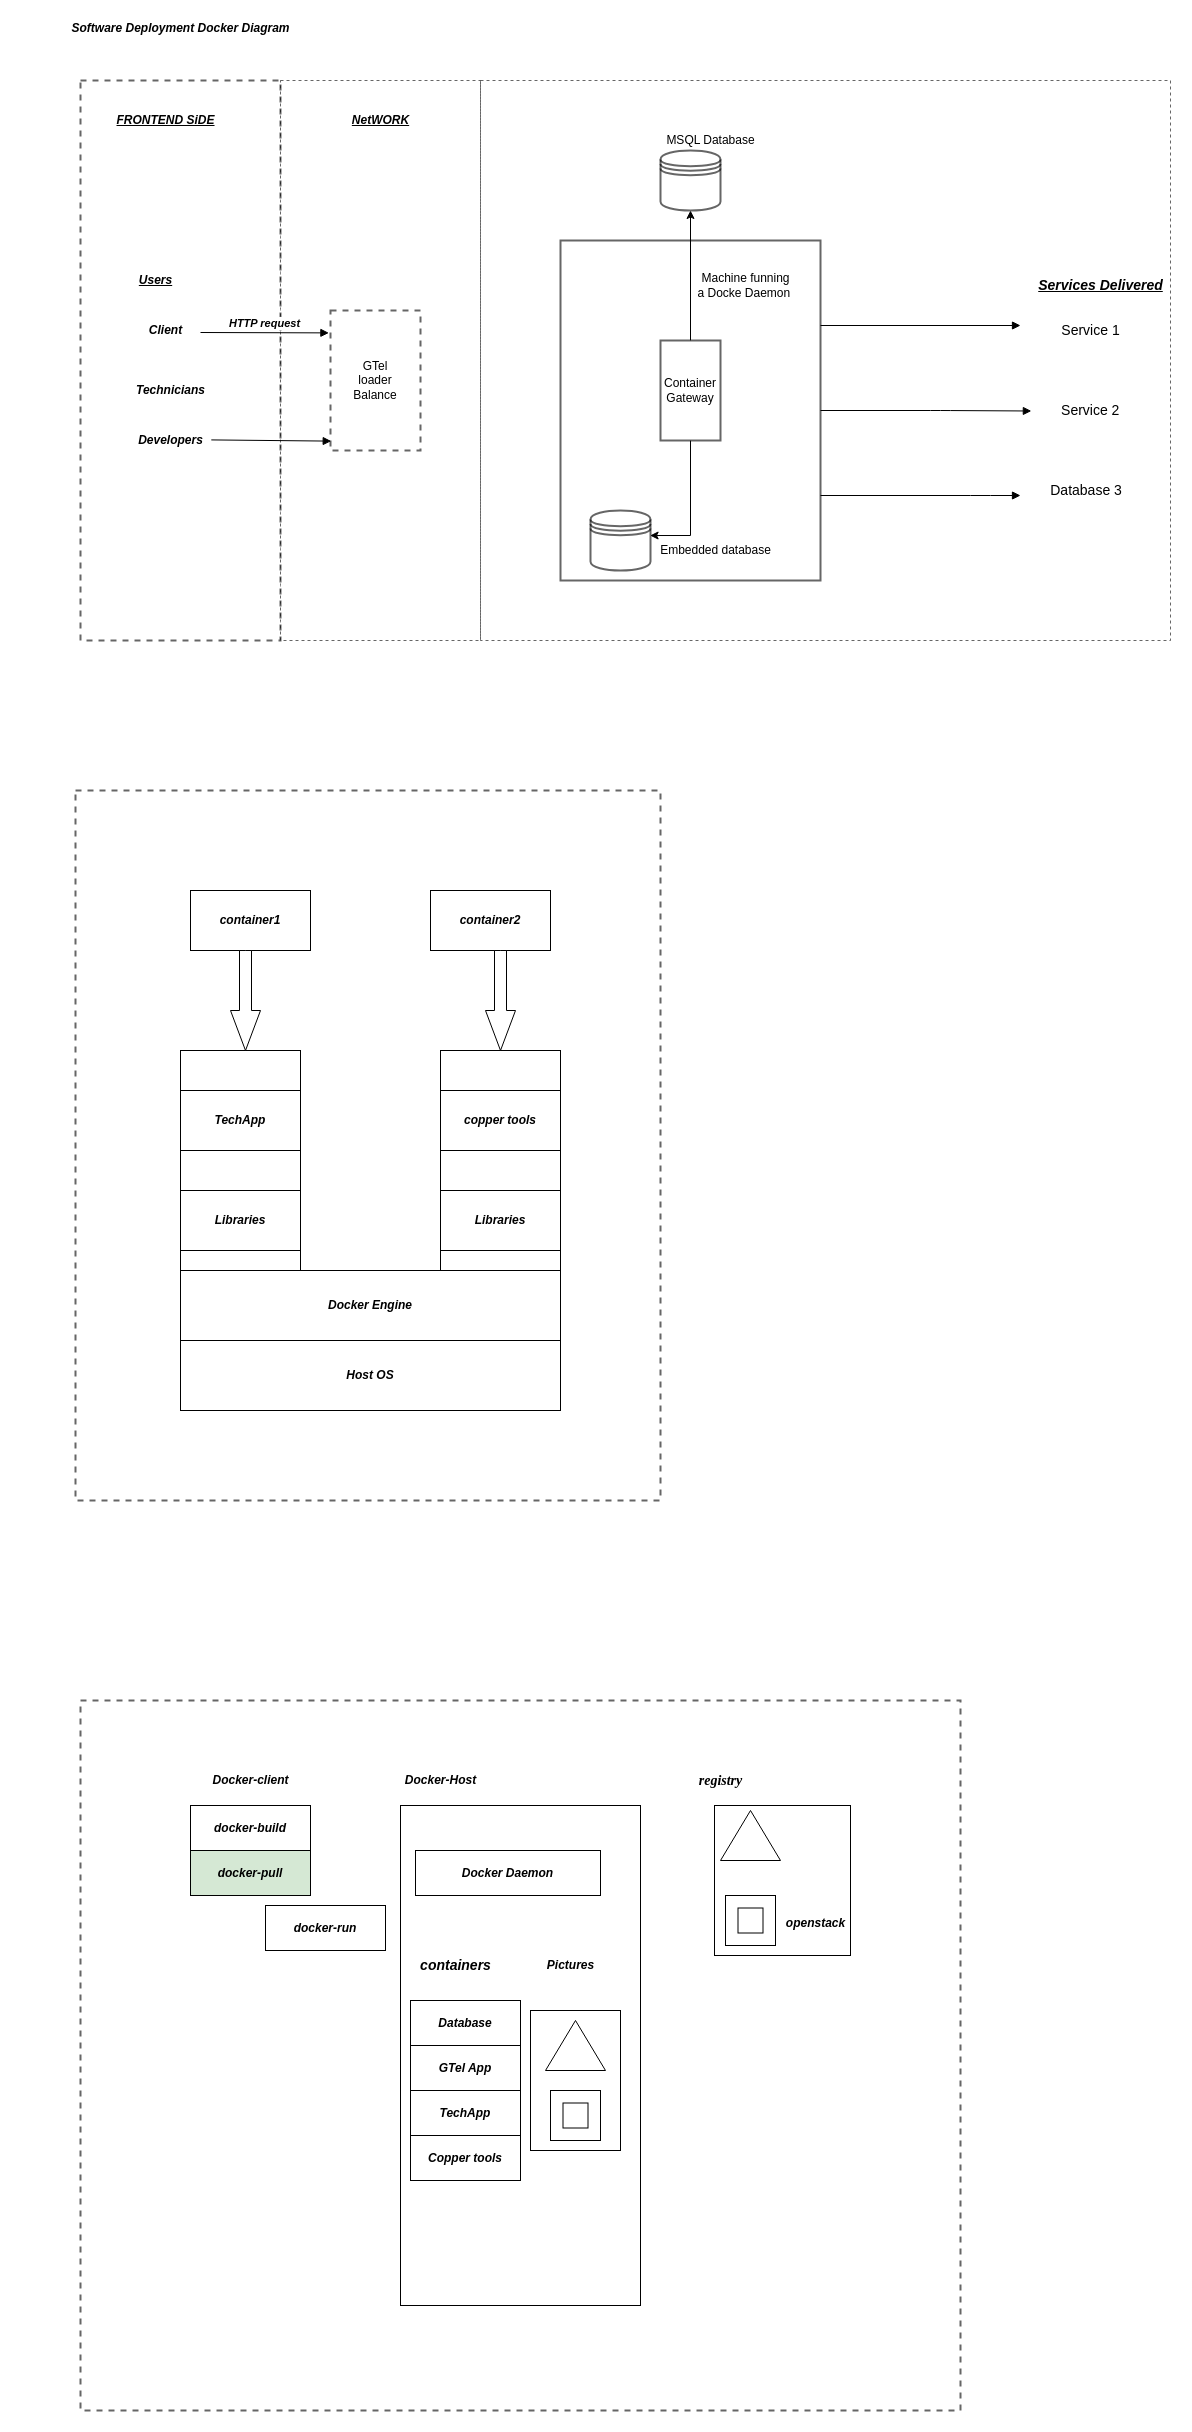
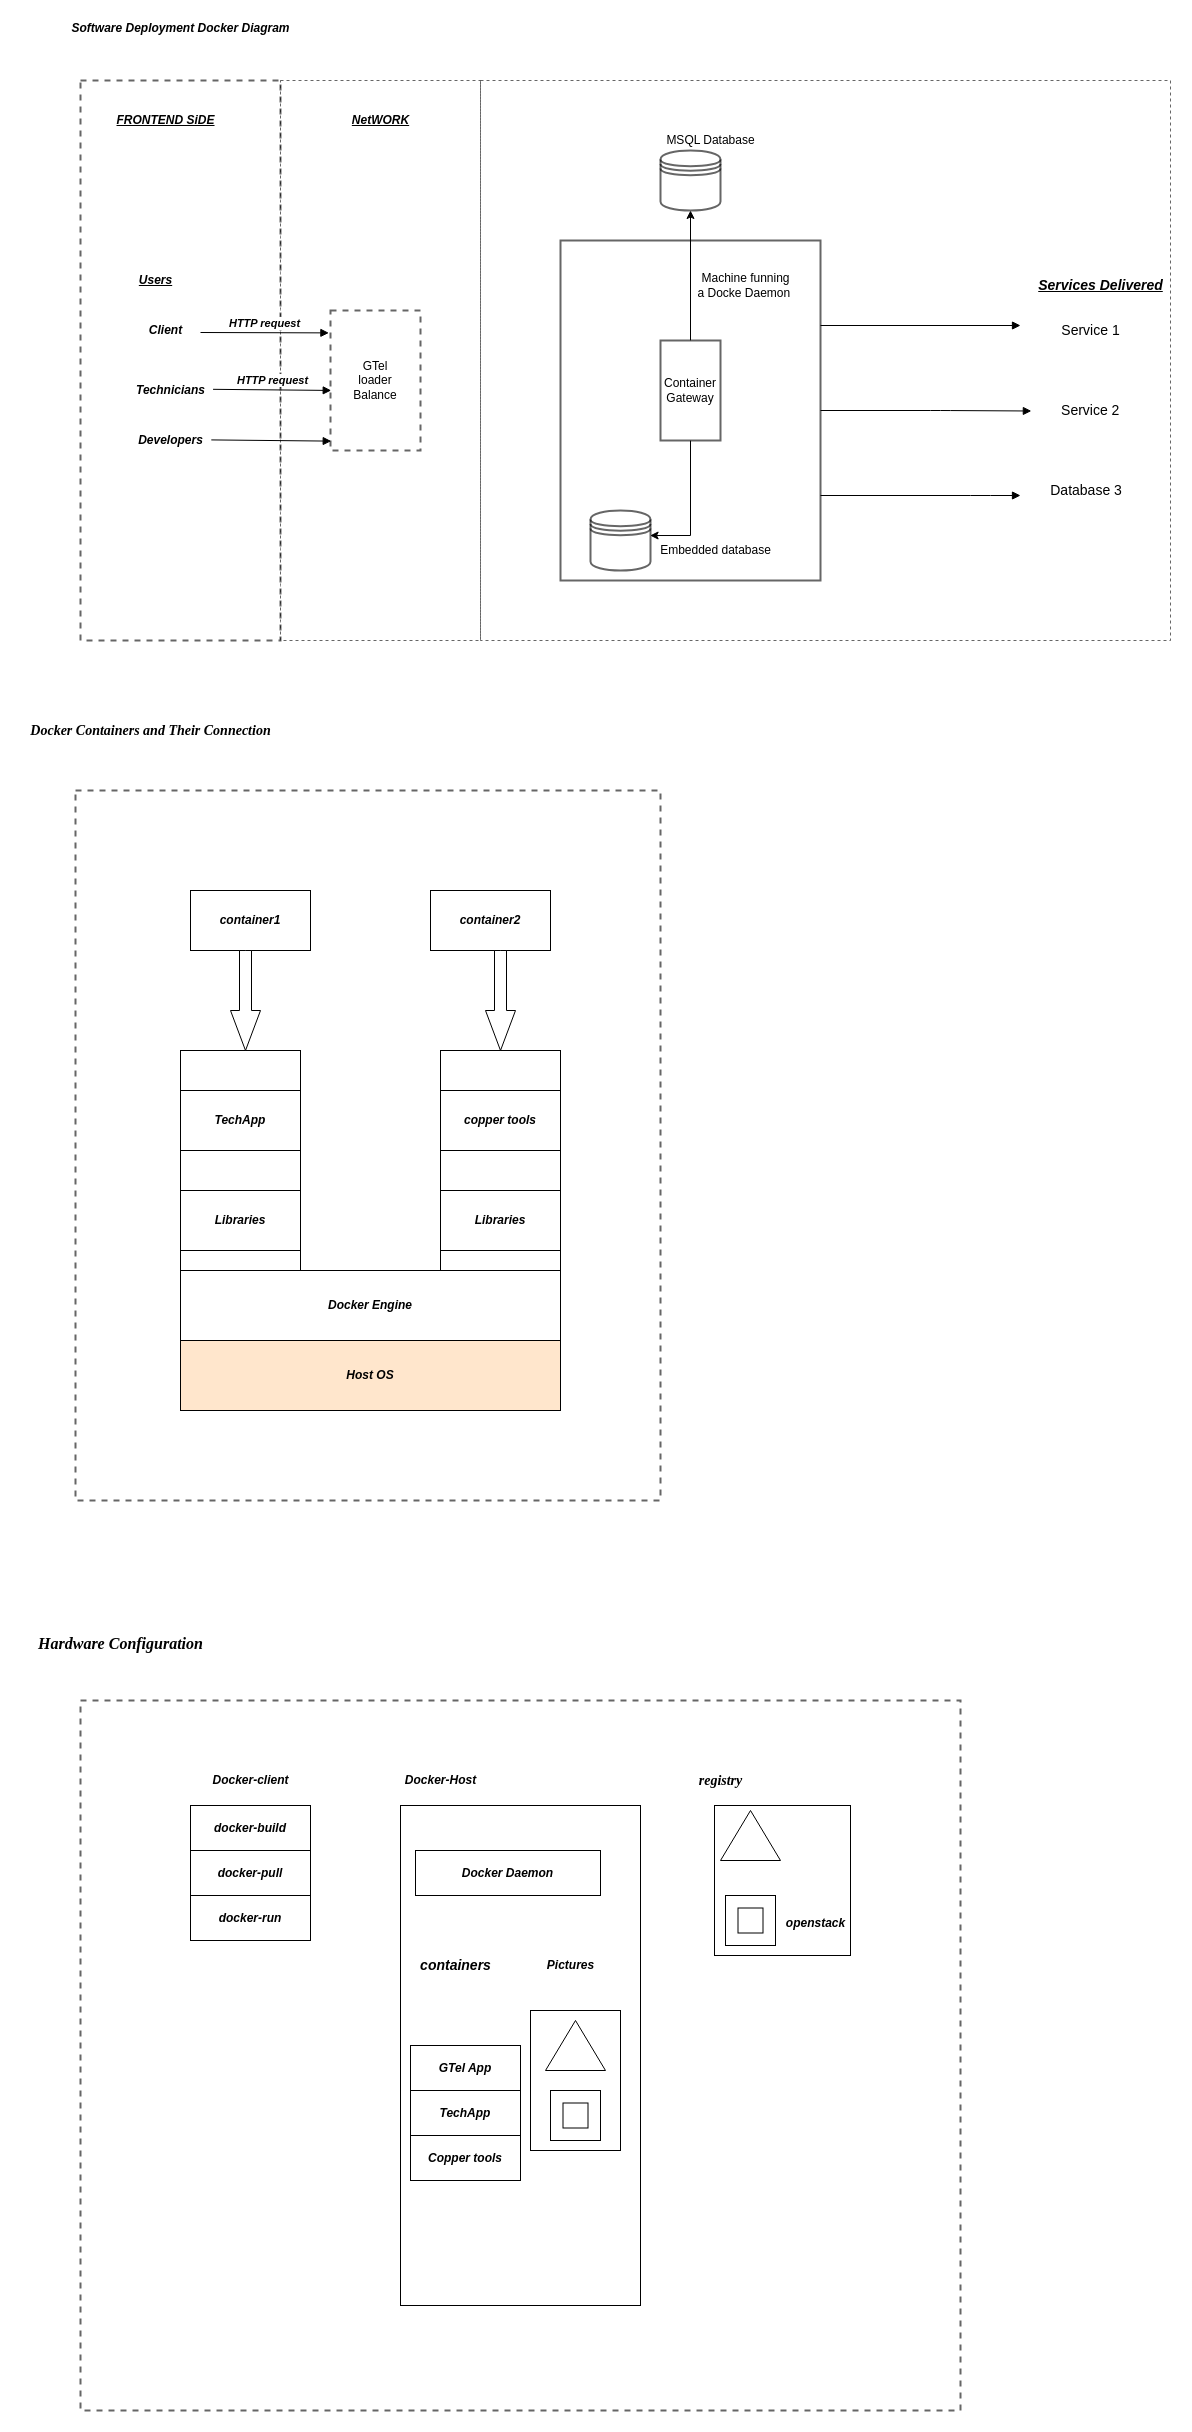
edge "Technicians" -> "GTel loader Balance": added, label "HTTP request"
node "Docker Containers and Their Connection": added
node "Host OS": fillcolor #ffffff -> #ffe6cc
node "Hardware Configuration": added
node "docker-pull": fillcolor #d5e8d4 -> #ffffff
node "docker-run": moved (326, 1928) -> (251, 1918)
node "Database": removed
